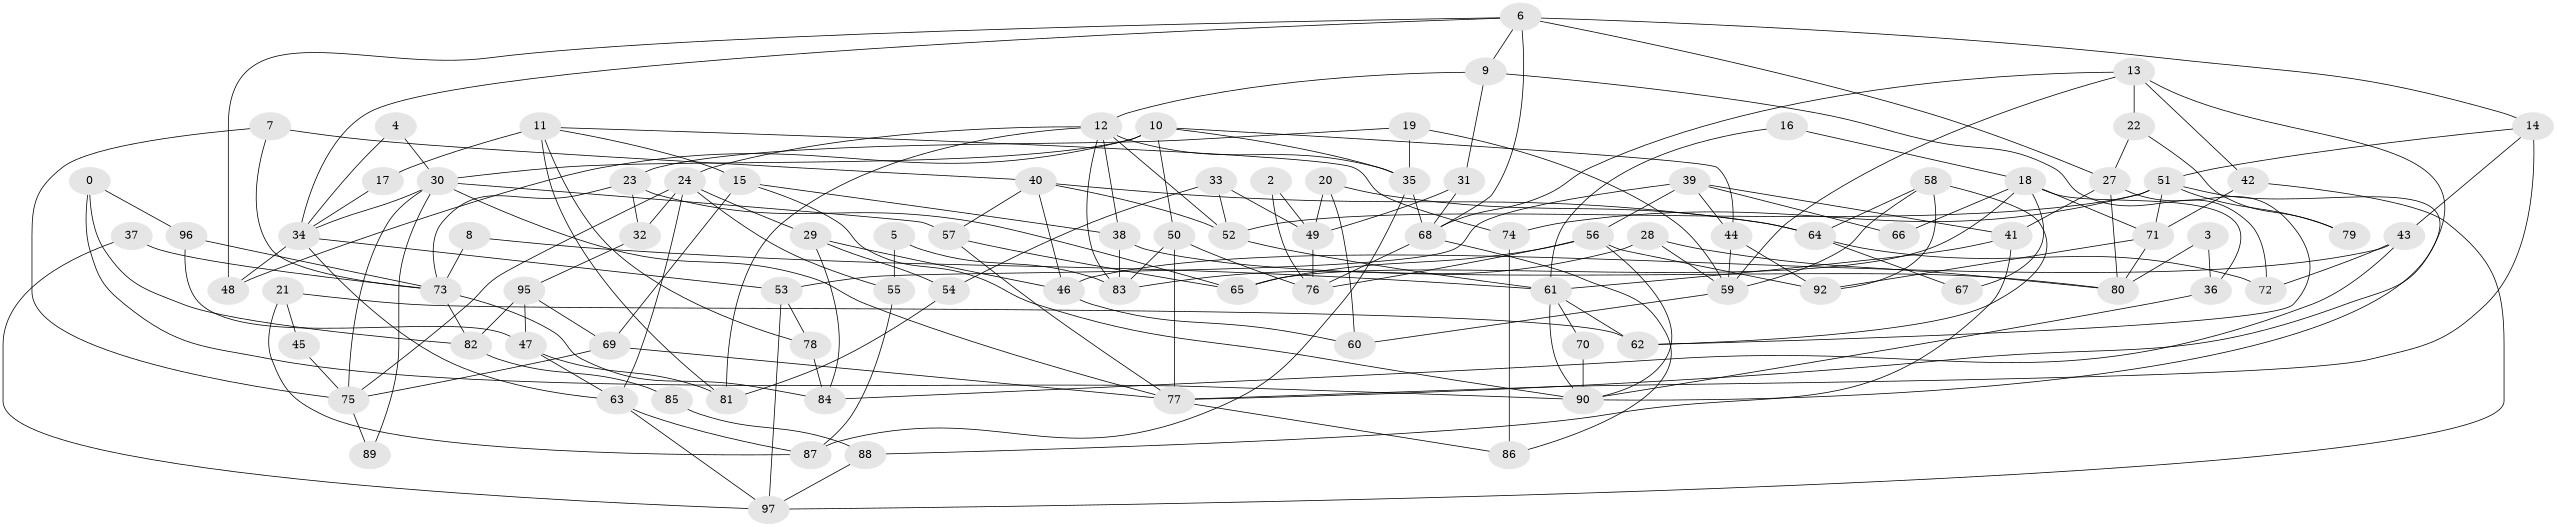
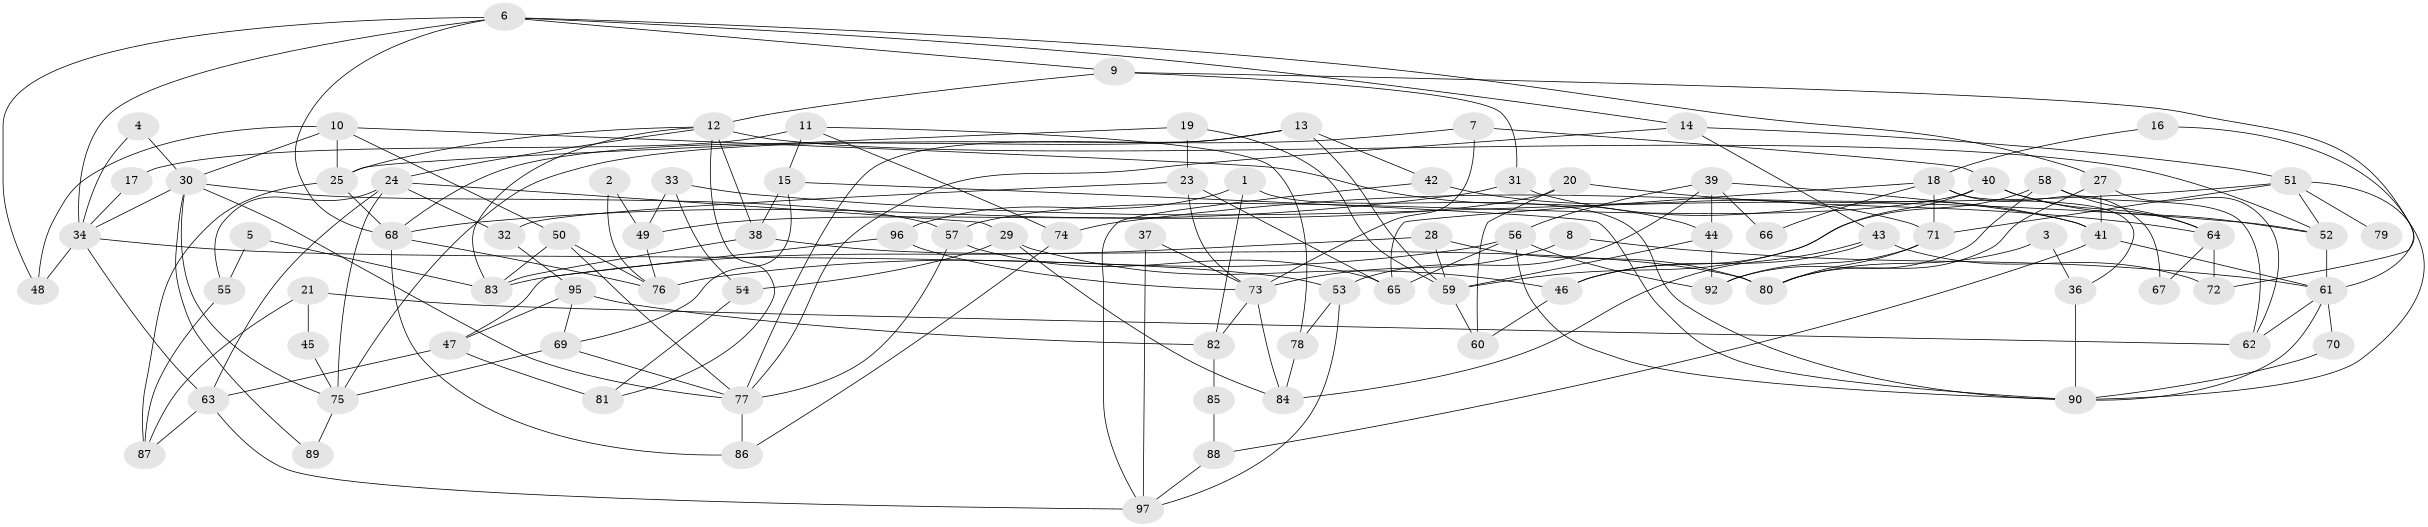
node "22": removed
node "0": label "0" -> "1"
node "35": label "35" -> "25"
edge "31" -- "49": now "31" -- "41"
edge "11" -- "81": removed
